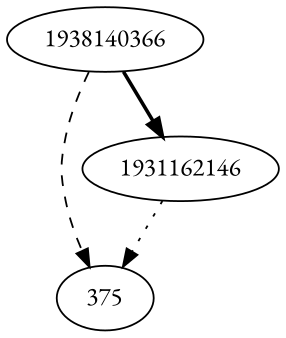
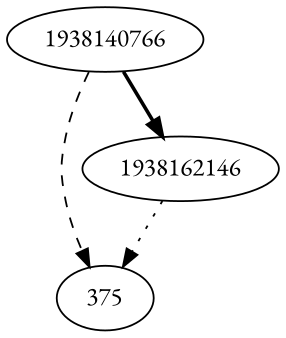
node "1938140366": label "1938140366" -> "1938140766"
node "1931162146": label "1931162146" -> "1938162146"
